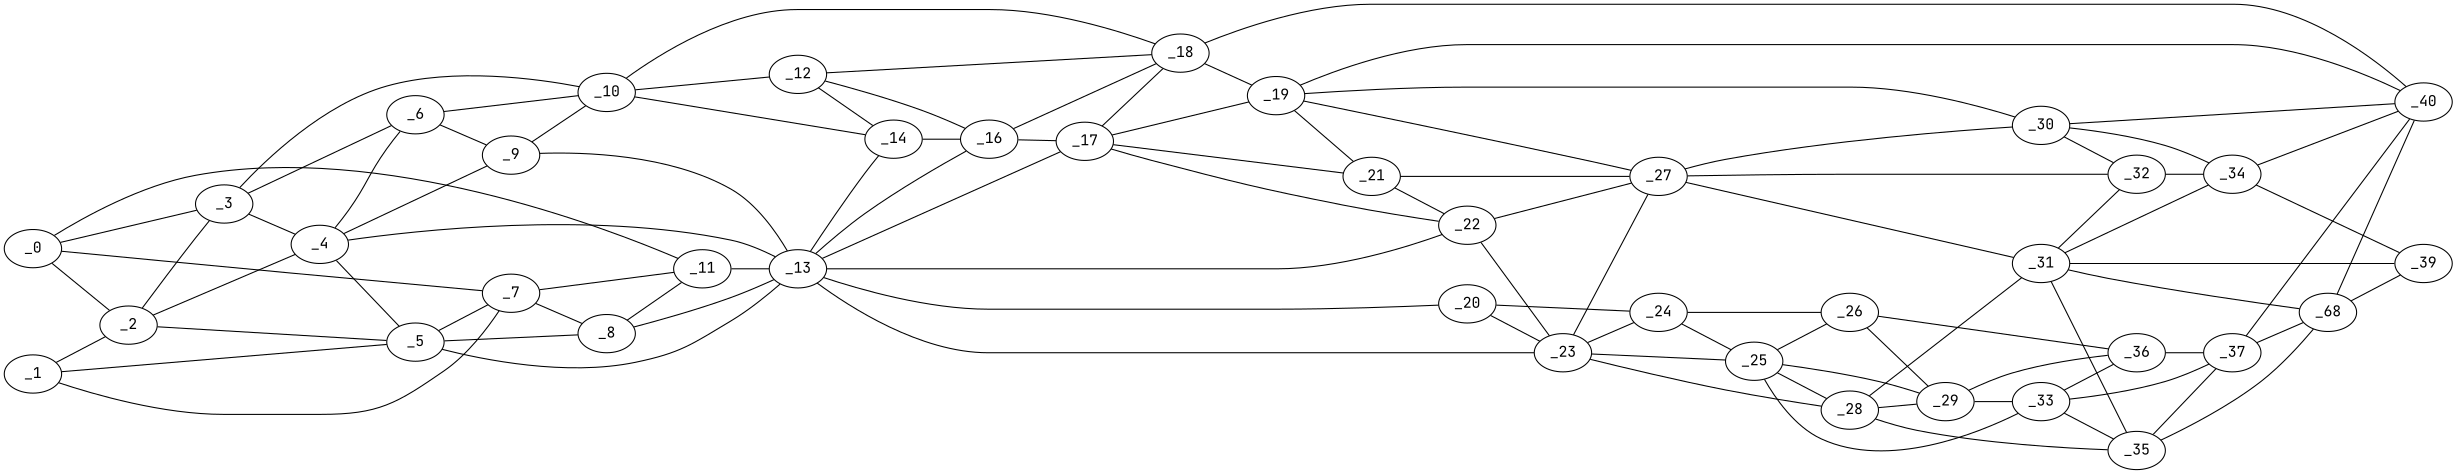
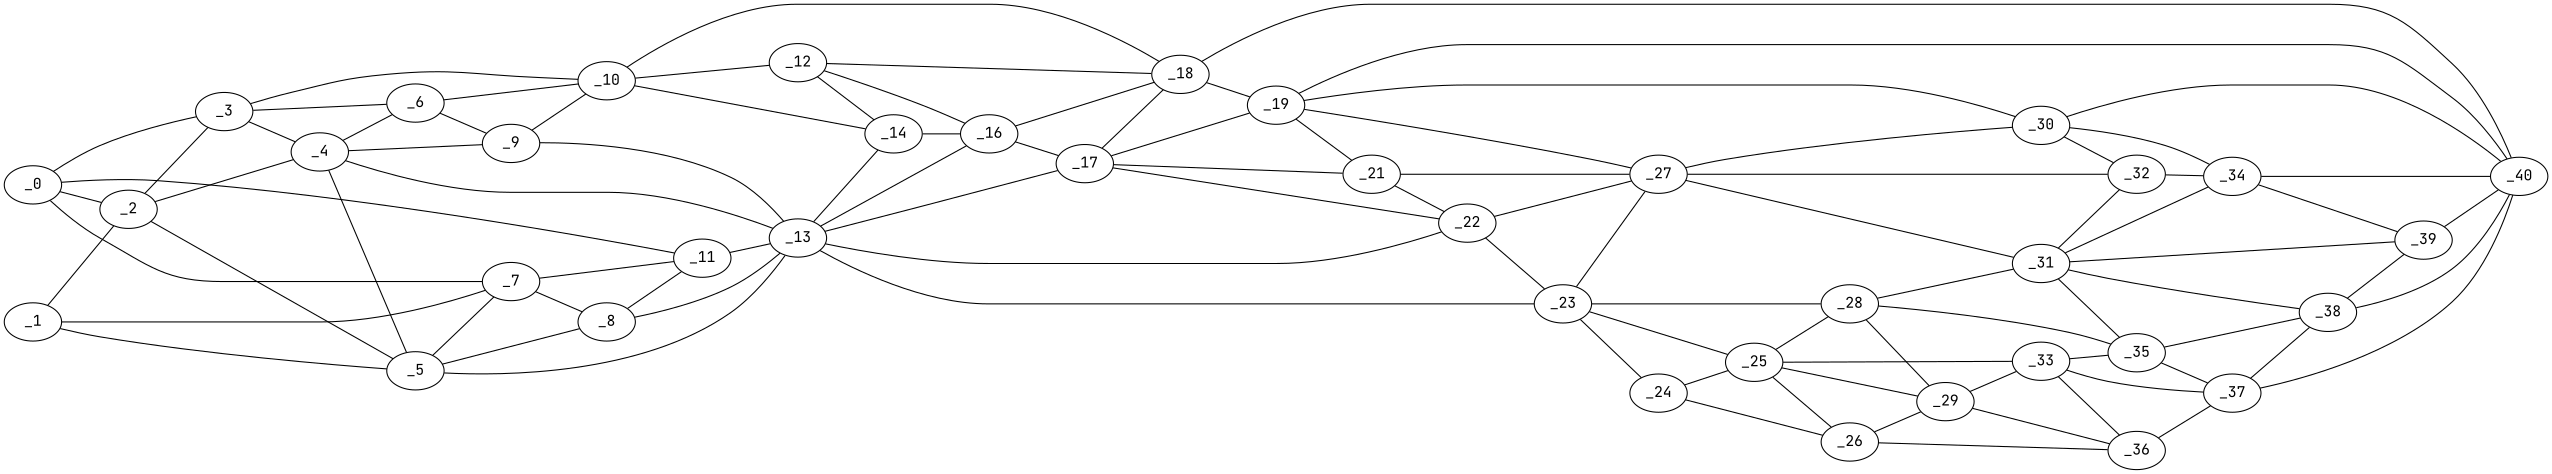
edge "_40" -- "_39": added
node "_20": removed
node "_68": label "_68" -> "_38"
